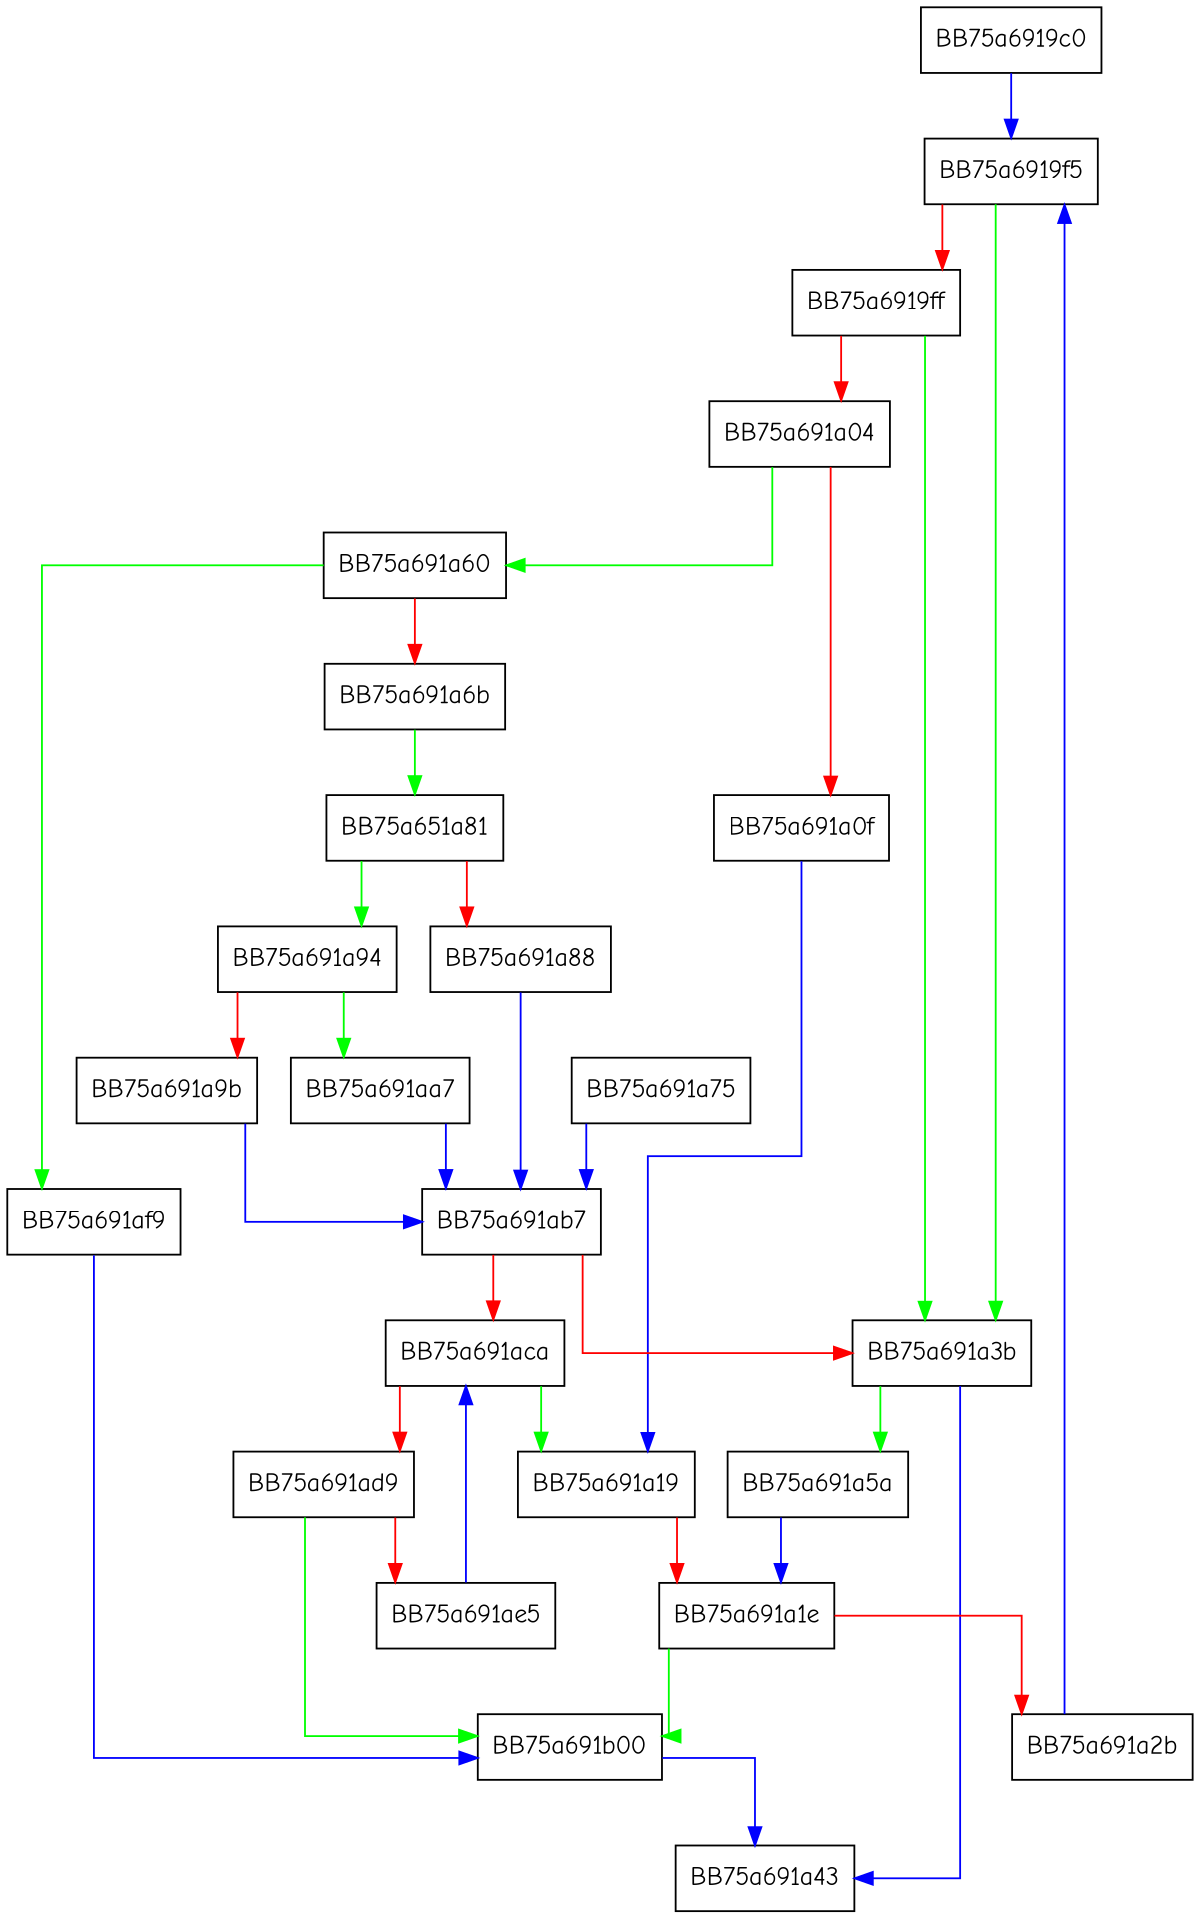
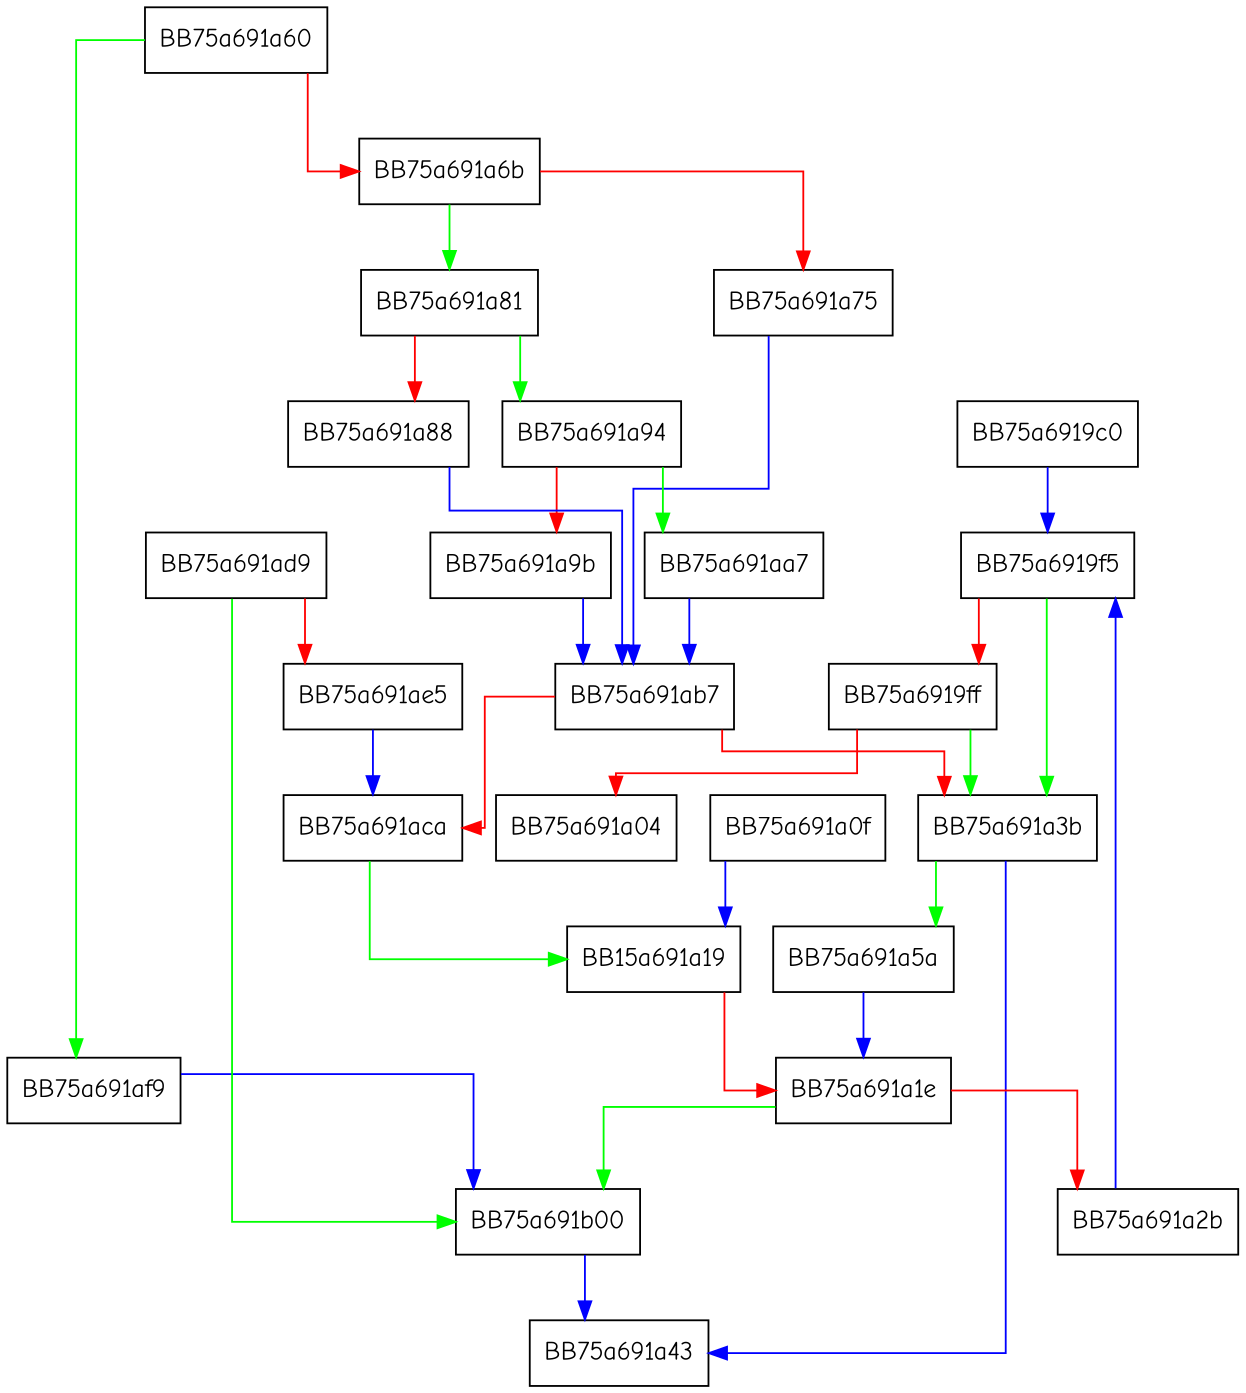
edge "BB75a691a6b" -> "BB75a691a75": added
edge "BB75a691a04" -> "BB75a691a60": removed
edge "BB75a691a04" -> "BB75a691a0f": removed
node "BB75a651a81": label "BB75a651a81" -> "BB75a691a81"
edge "BB75a691aca" -> "BB75a691ad9": removed
node "BB75a691a19": label "BB75a691a19" -> "BB15a691a19"
